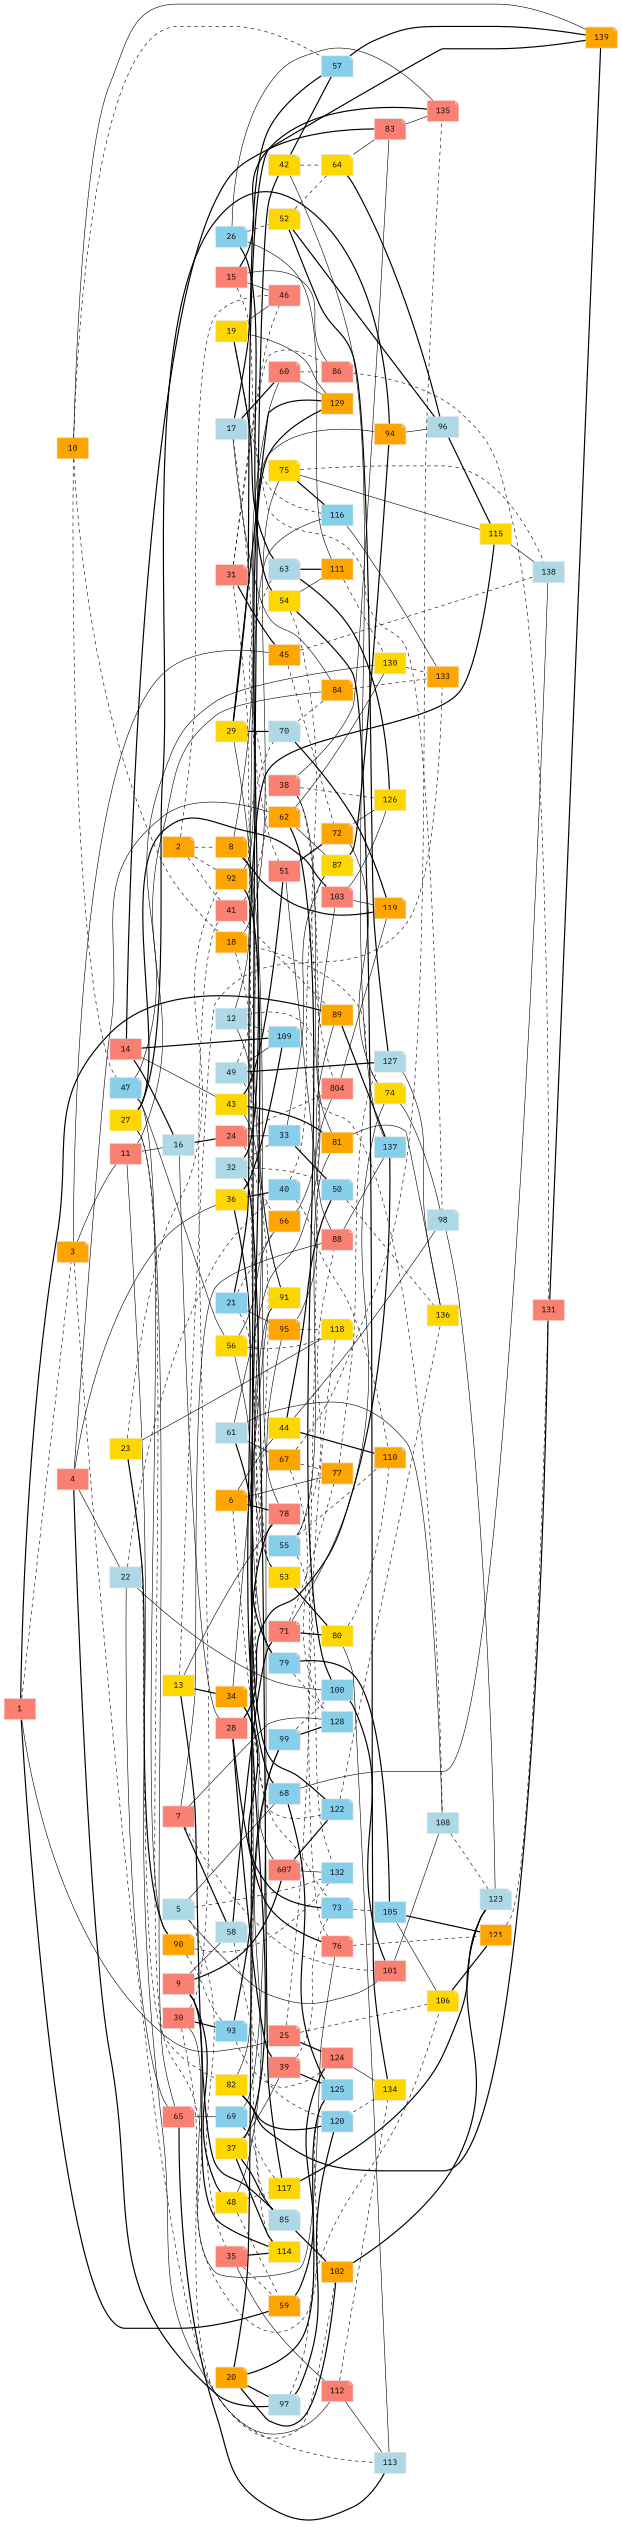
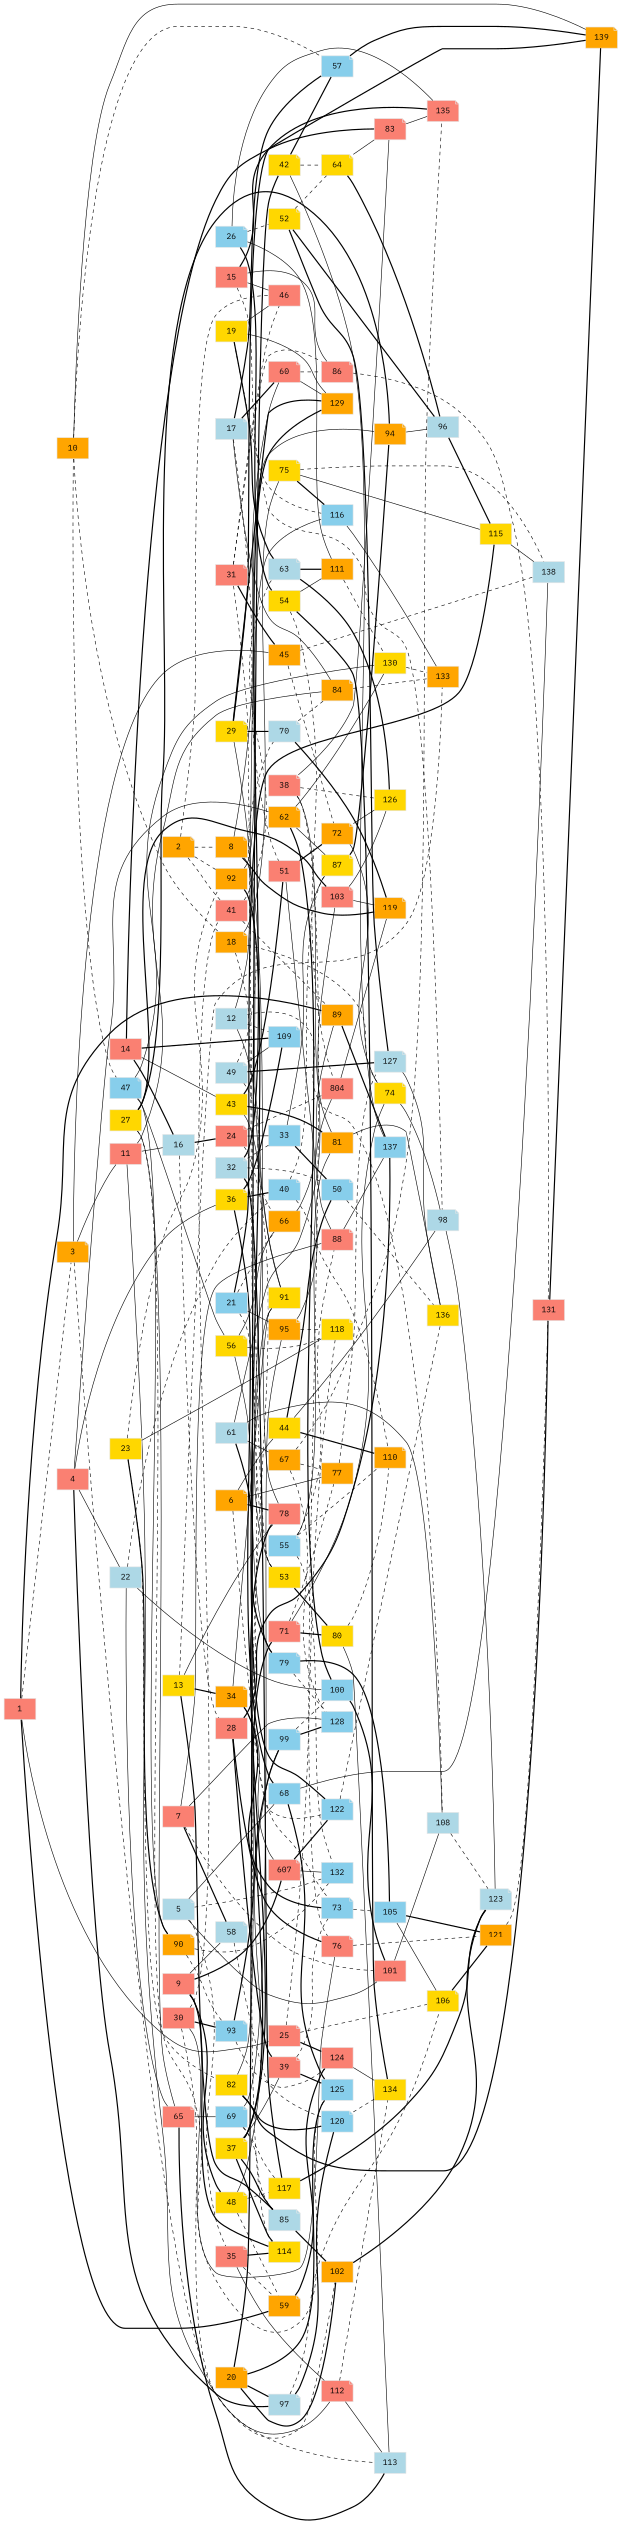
edge "16" -- "28": style solid -> dashed
edge "71" -- "58": now "71" -- "37"
